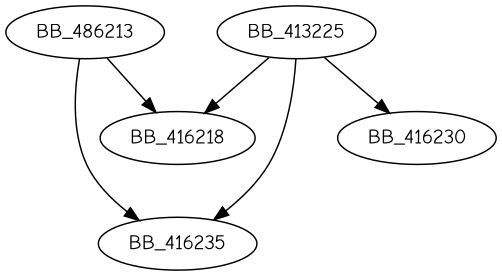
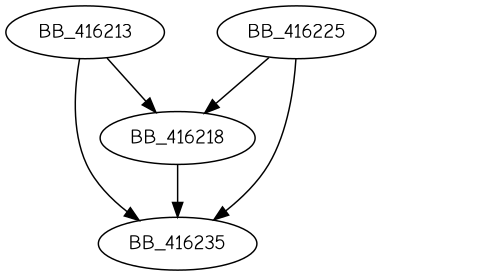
node "BB_486213": label "BB_486213" -> "BB_416213"
node "BB_413225": label "BB_413225" -> "BB_416225"
node "BB_416230": removed
edge "BB_416218" -> "BB_416235": added
